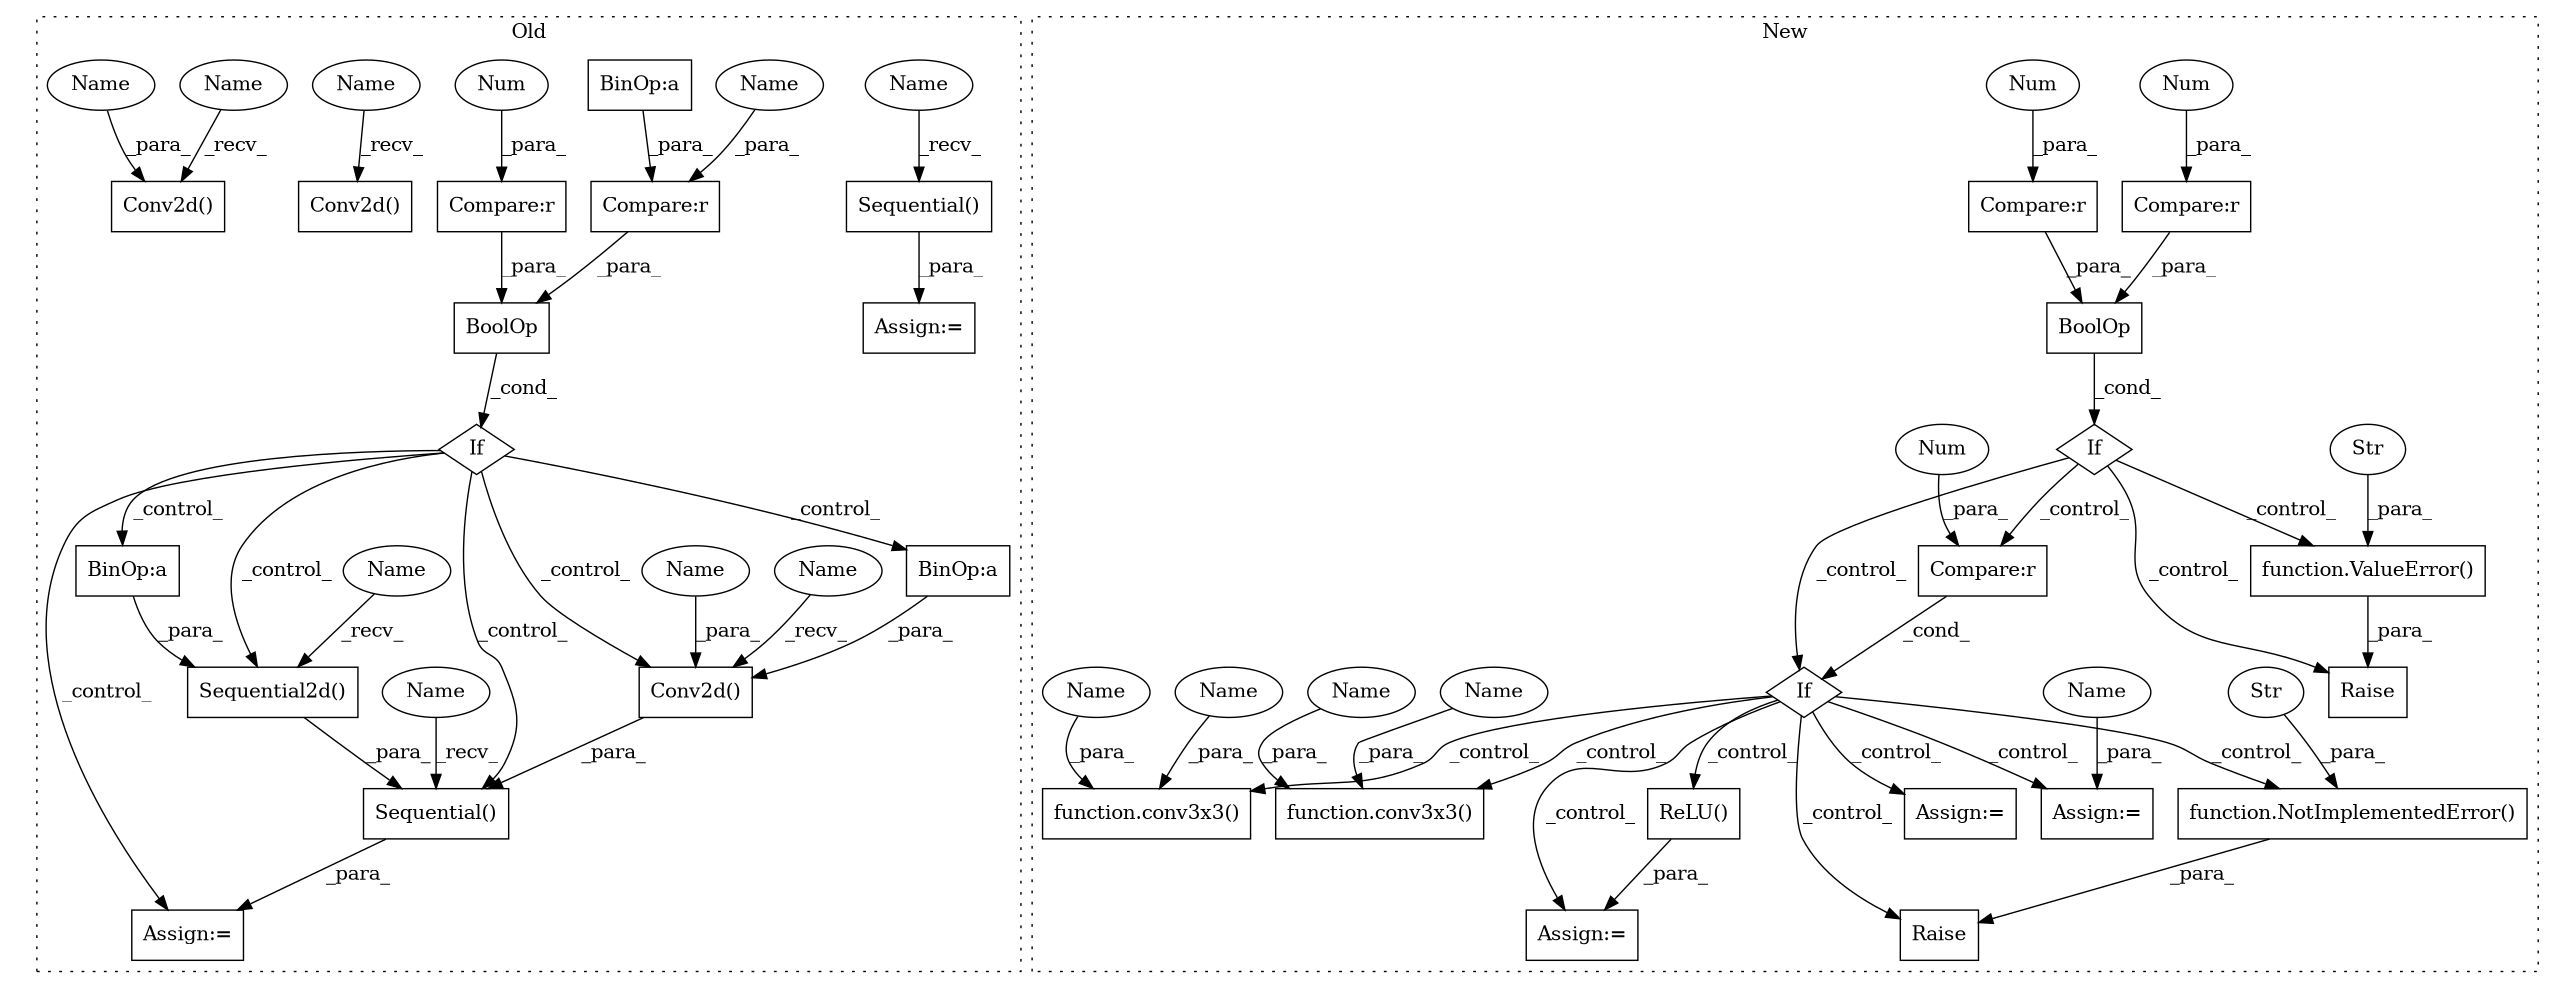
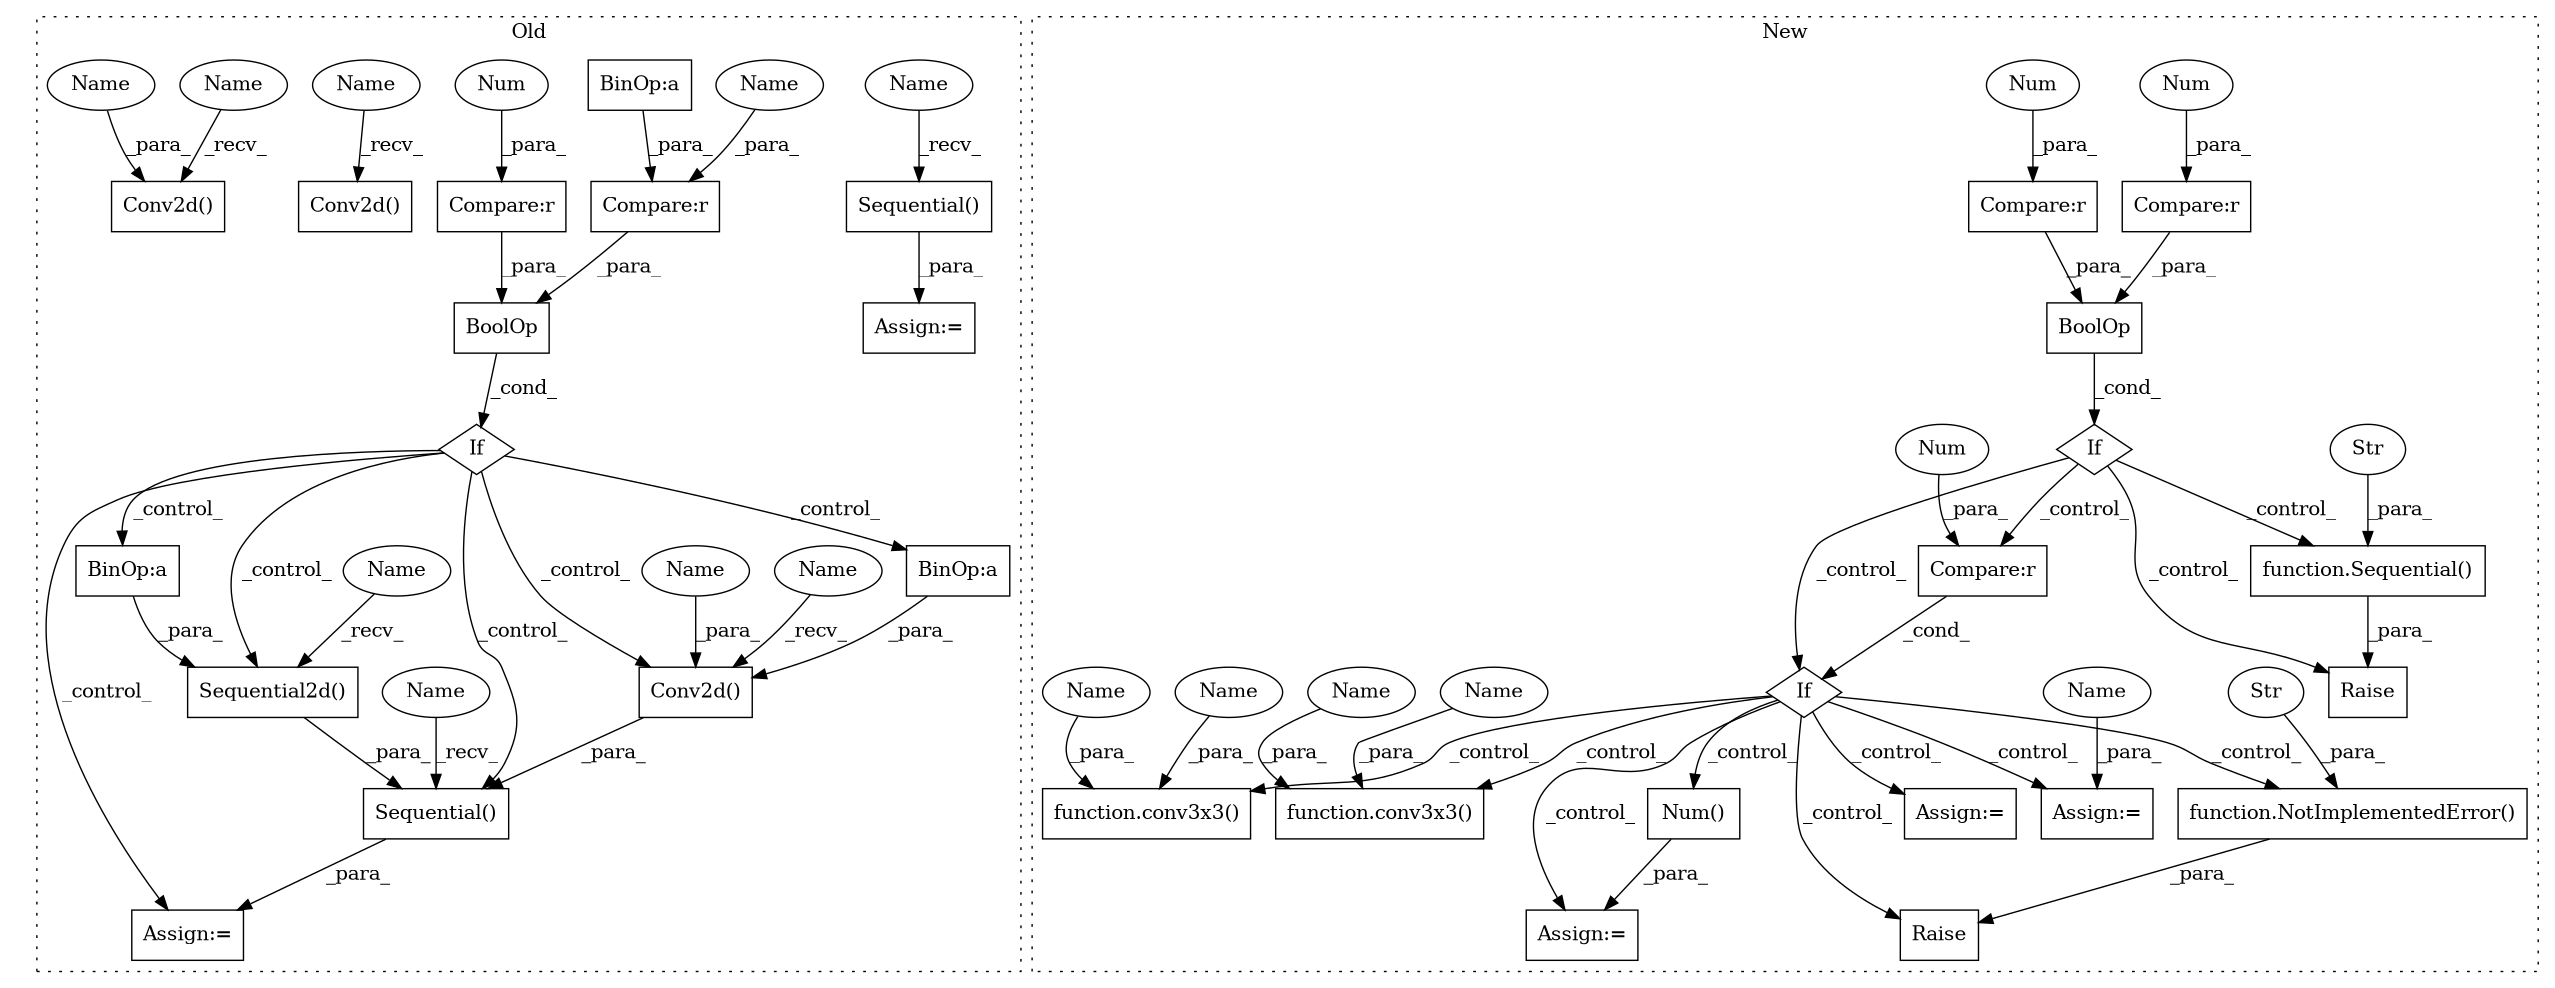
node "function.ValueError()": label "function.ValueError()" -> "function.Sequential()"
node "ReLU()": label "ReLU()" -> "Num()"
